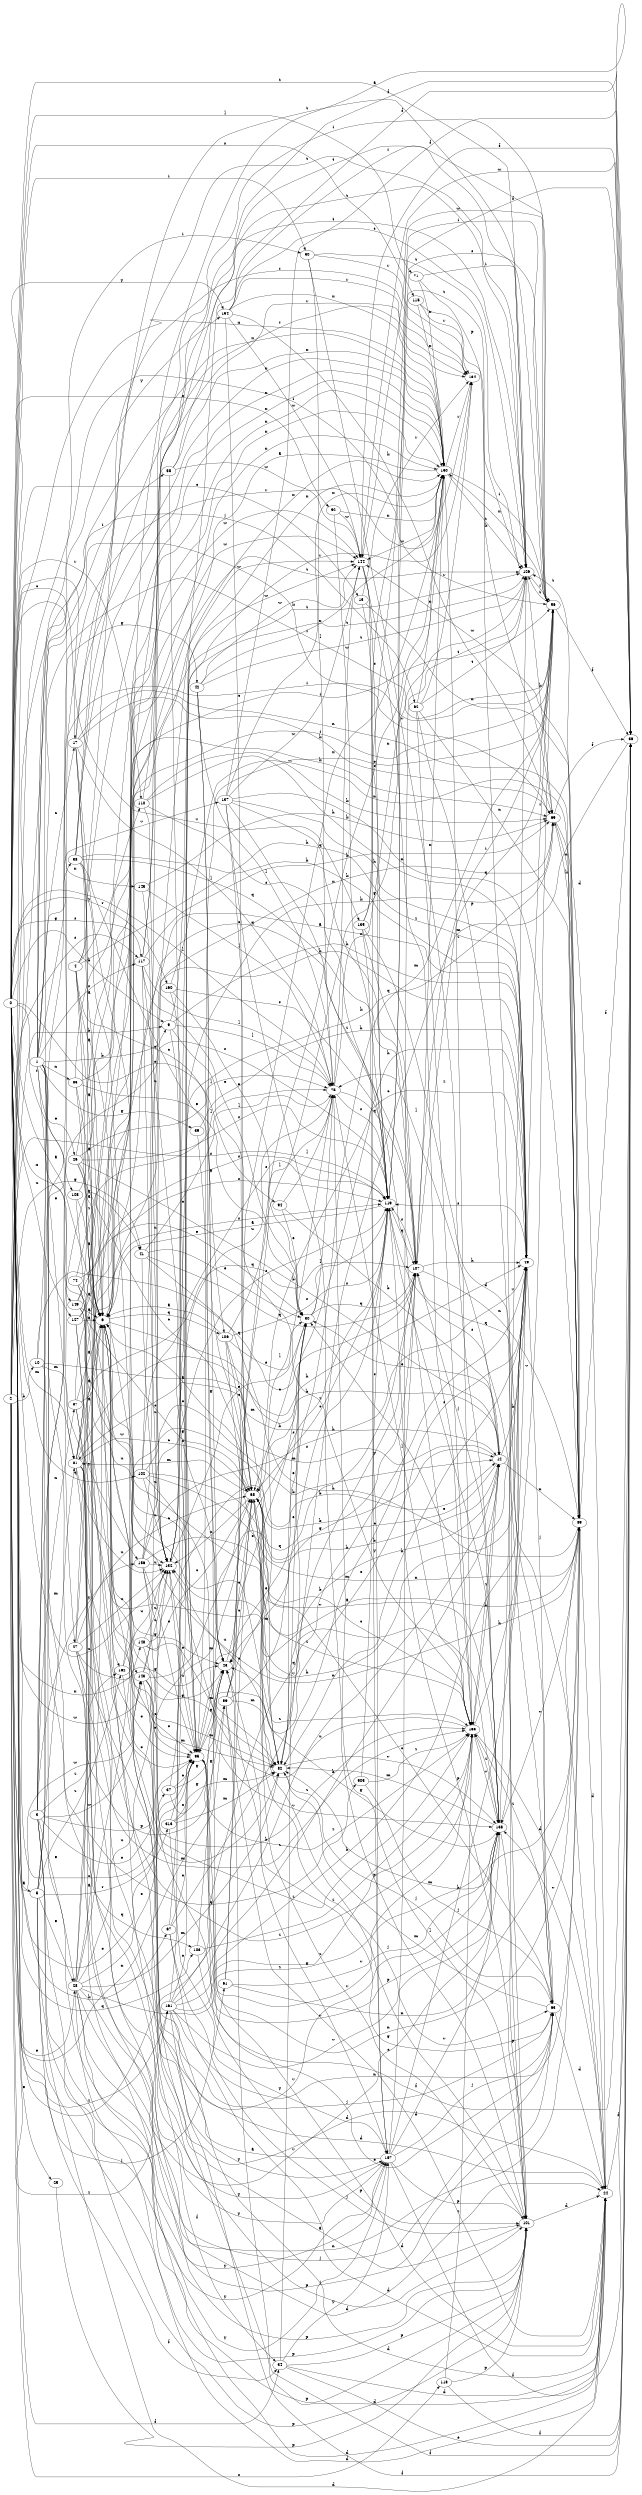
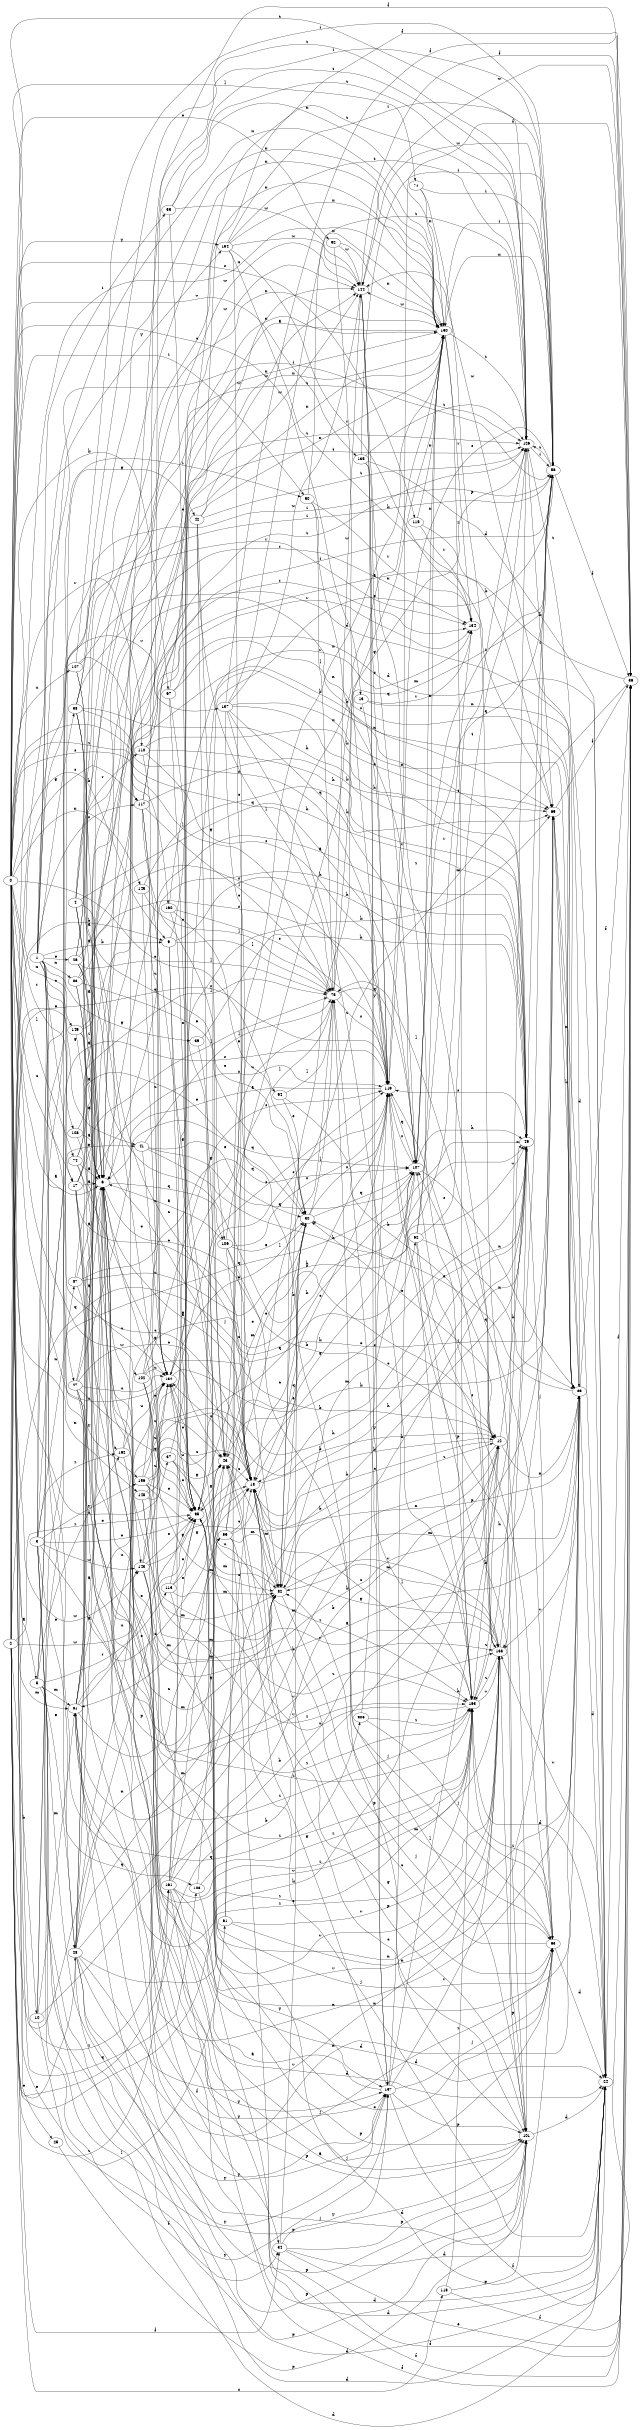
edge "0" -> "74": added, label "l"
node "68": label "68" -> "18"
node "313": label "313" -> "113"
edge "95" -> "138": removed, label "v"
edge "67" -> "101": now "67" -> "63"
